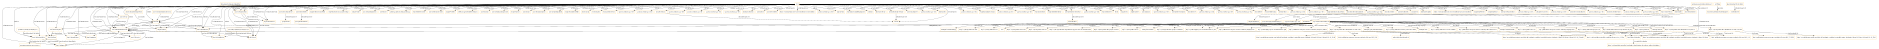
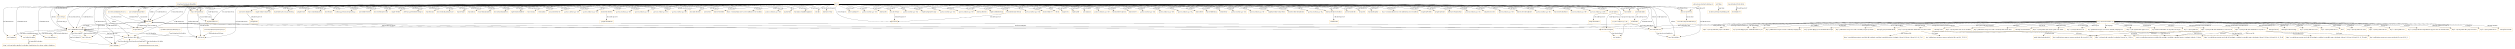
node "https://w3id.org/italia/POI": added
